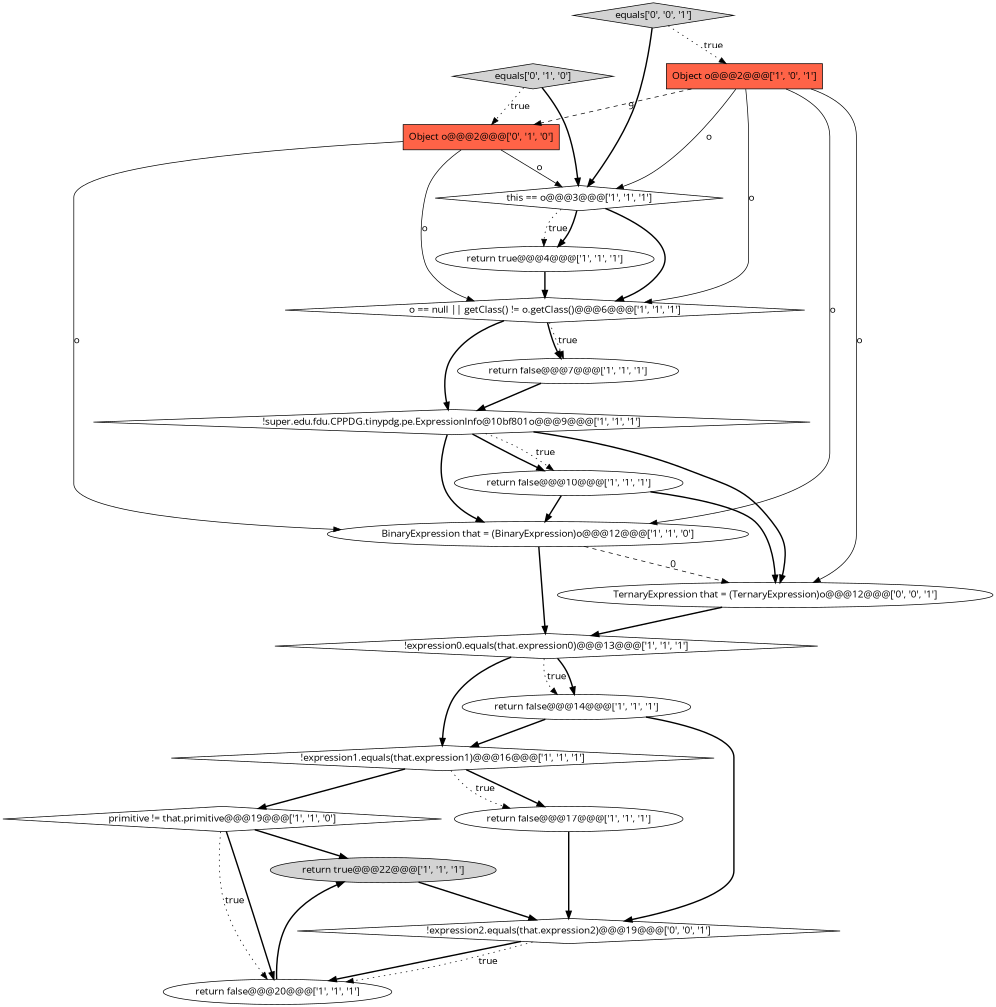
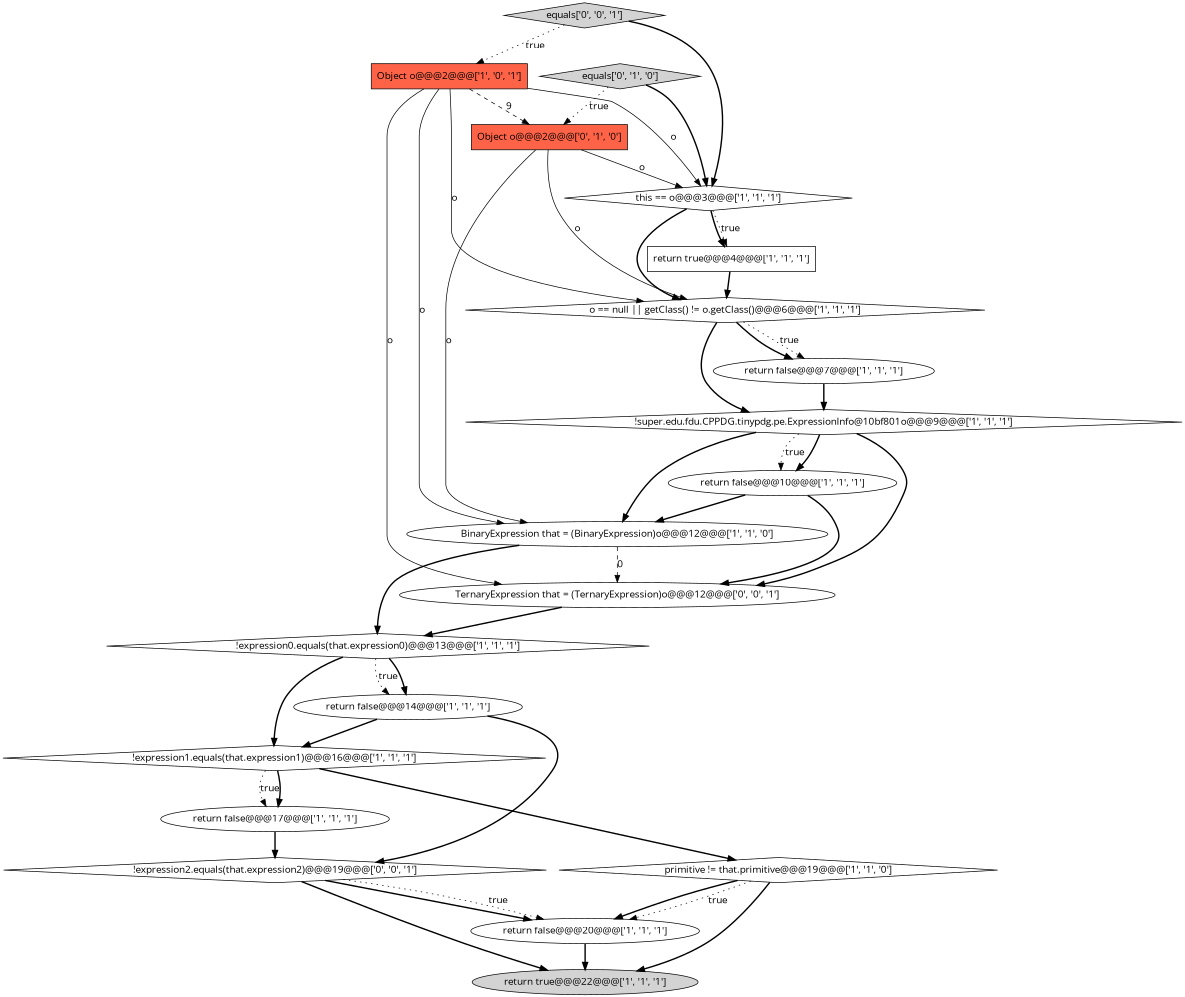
node "return true@@@4@@@['1', '1', '1']": shape ellipse -> box
edge "return true@@@22@@@['1', '1', '1']" -> "!expression2.equals(that.expression2)@@@19@@@['0', '0', '1']": reversed
